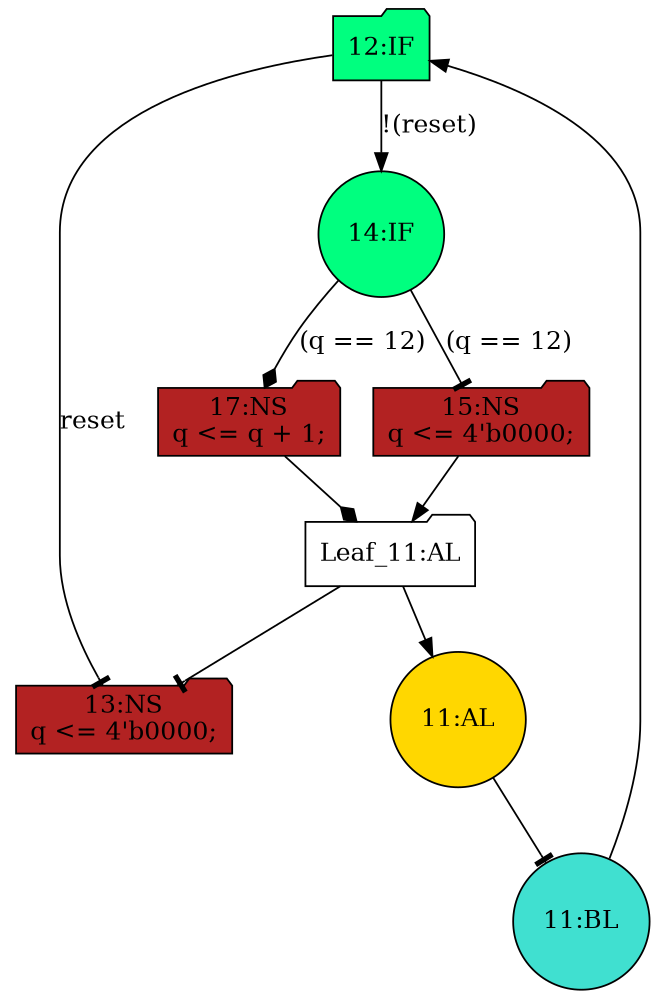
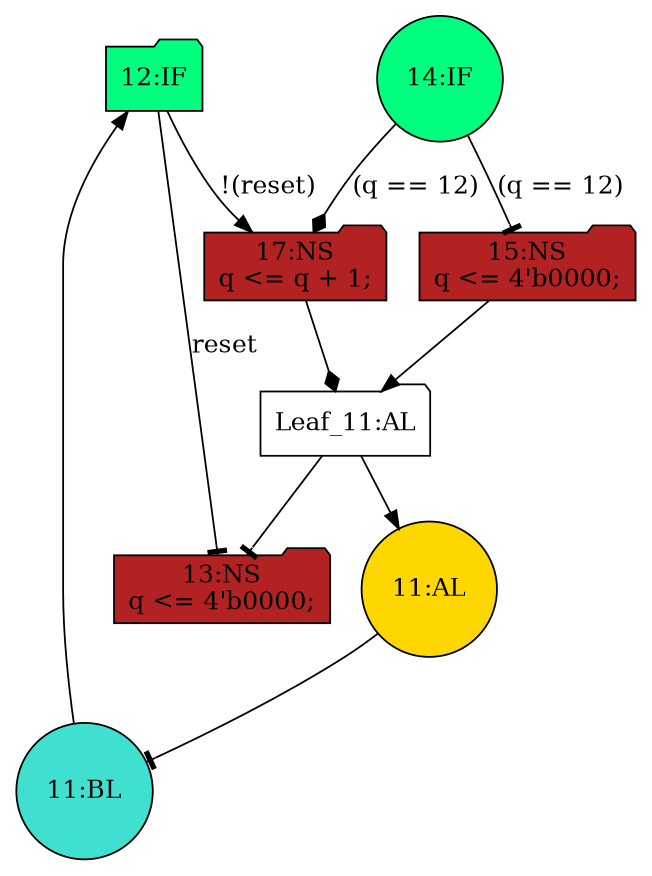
edge "12:IF" -> "14:IF": now "12:IF" -> "17:NS q <= q + 1;"
